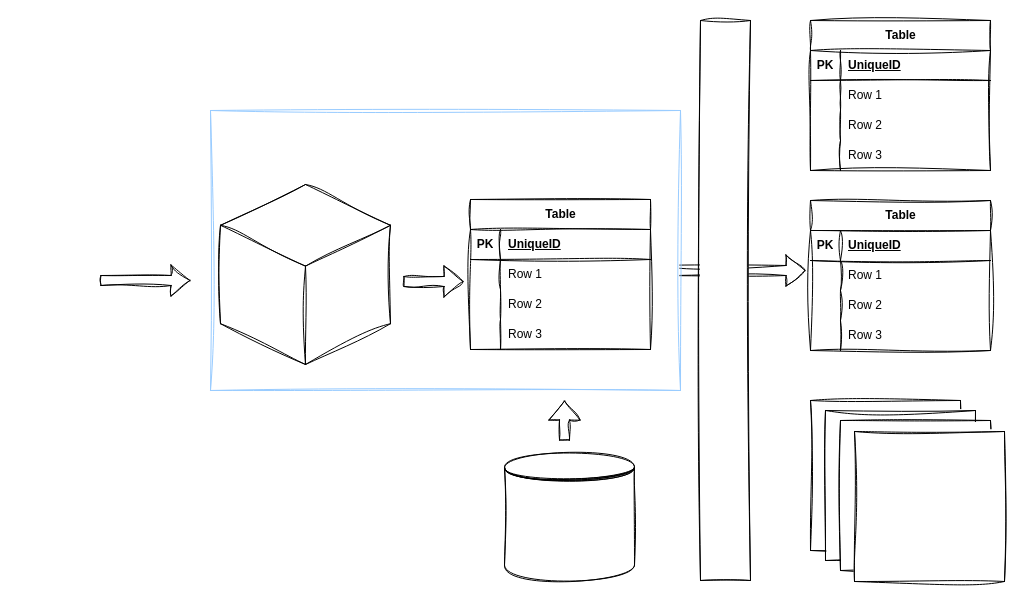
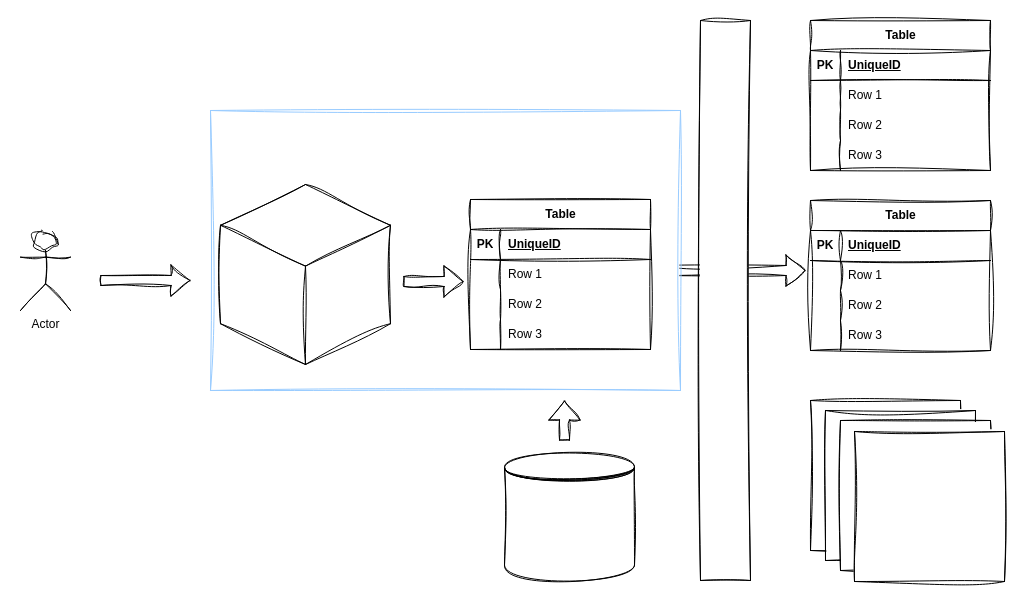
node "Actor": added
